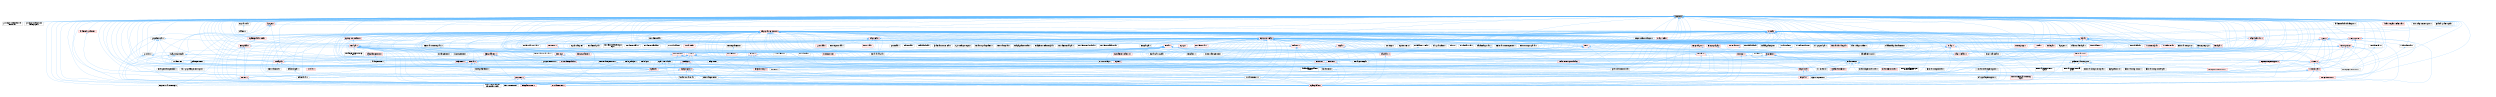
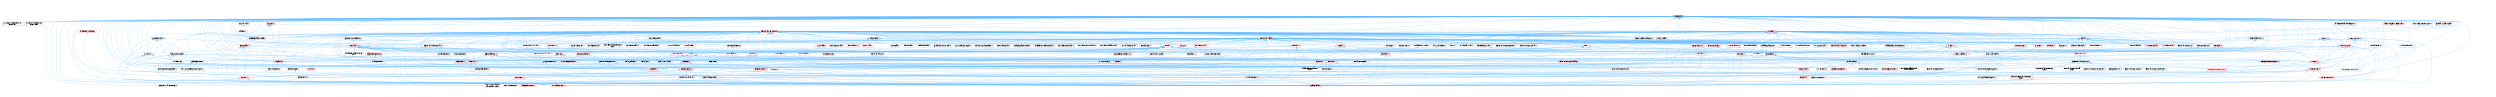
node "AnimGraphNode_Transition PoseEvaluator.h": label "AnimGraphNode_Transition PoseEvaluator.h" -> "AnimGraphNode_Transition SGraphNode.h"
node "SColorSpectrum.h": added
node "SCurveKeyDetailPanel.h": added
node "Widget.h": label "Widget.h" -> "SWrapBox.h"
node "IDisplayClusterConfigurator BlueprintEditor.h": label "IDisplayClusterConfigurator BlueprintEditor.h" -> "SCurveEditorTreeTextFilter BlueprintEditor.h"
node "EditorViewportLayoutFour Panes.h": label "EditorViewportLayoutFour Panes.h" -> "STransformViewportToolbar Panes.h"
